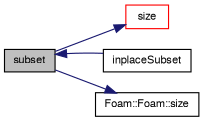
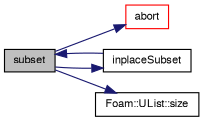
node "size": label "size" -> "abort"
edge "subset" -> "inplaceSubset": added
node "Foam::Foam::size": label "Foam::Foam::size" -> "Foam::UList::size"
